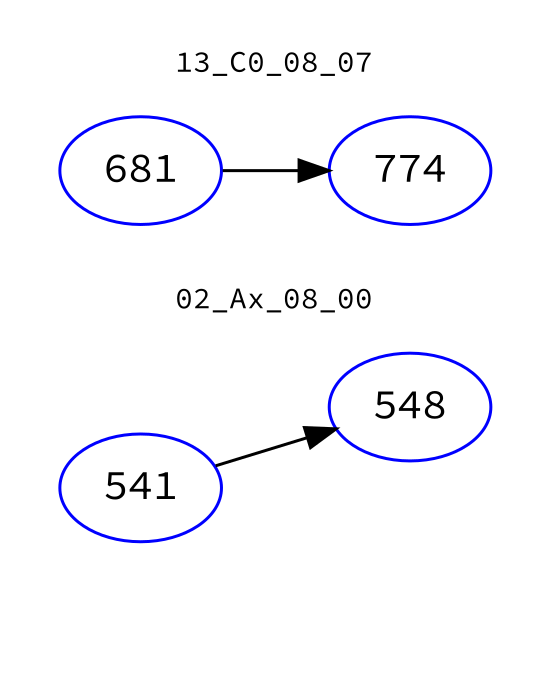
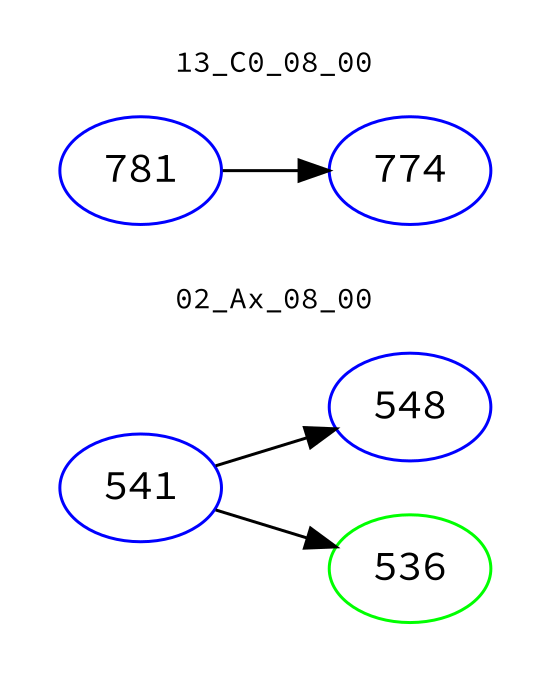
cluster "13_C0_08_07": label "13_C0_08_07" -> "13_C0_08_00"
node "681": label "681" -> "781"
node "536": added
